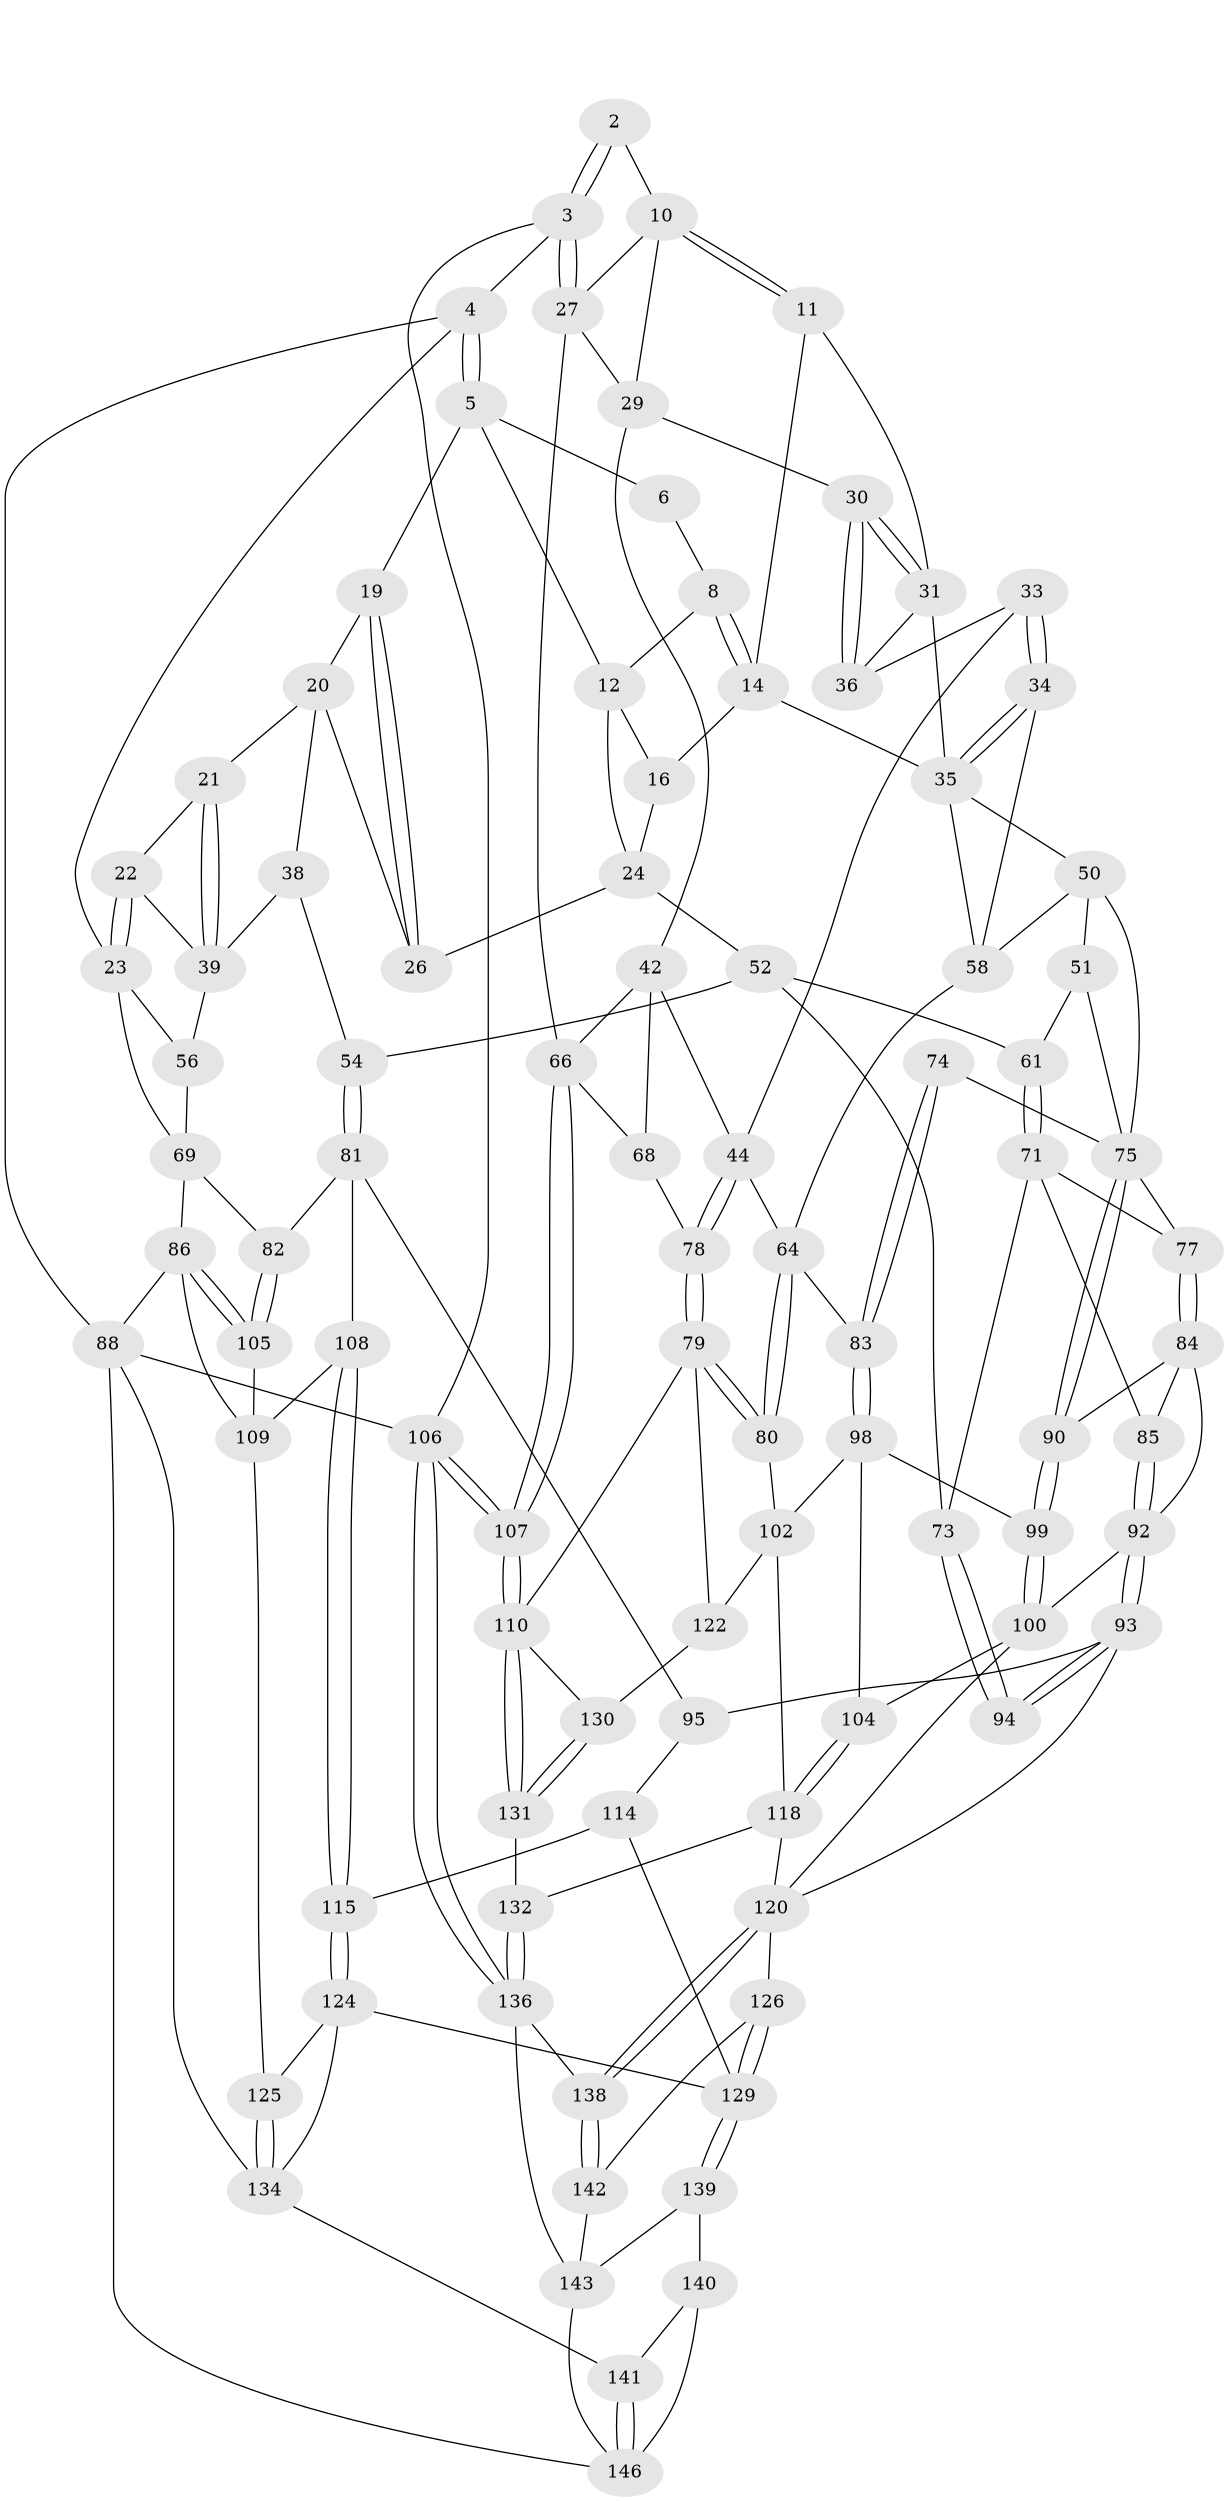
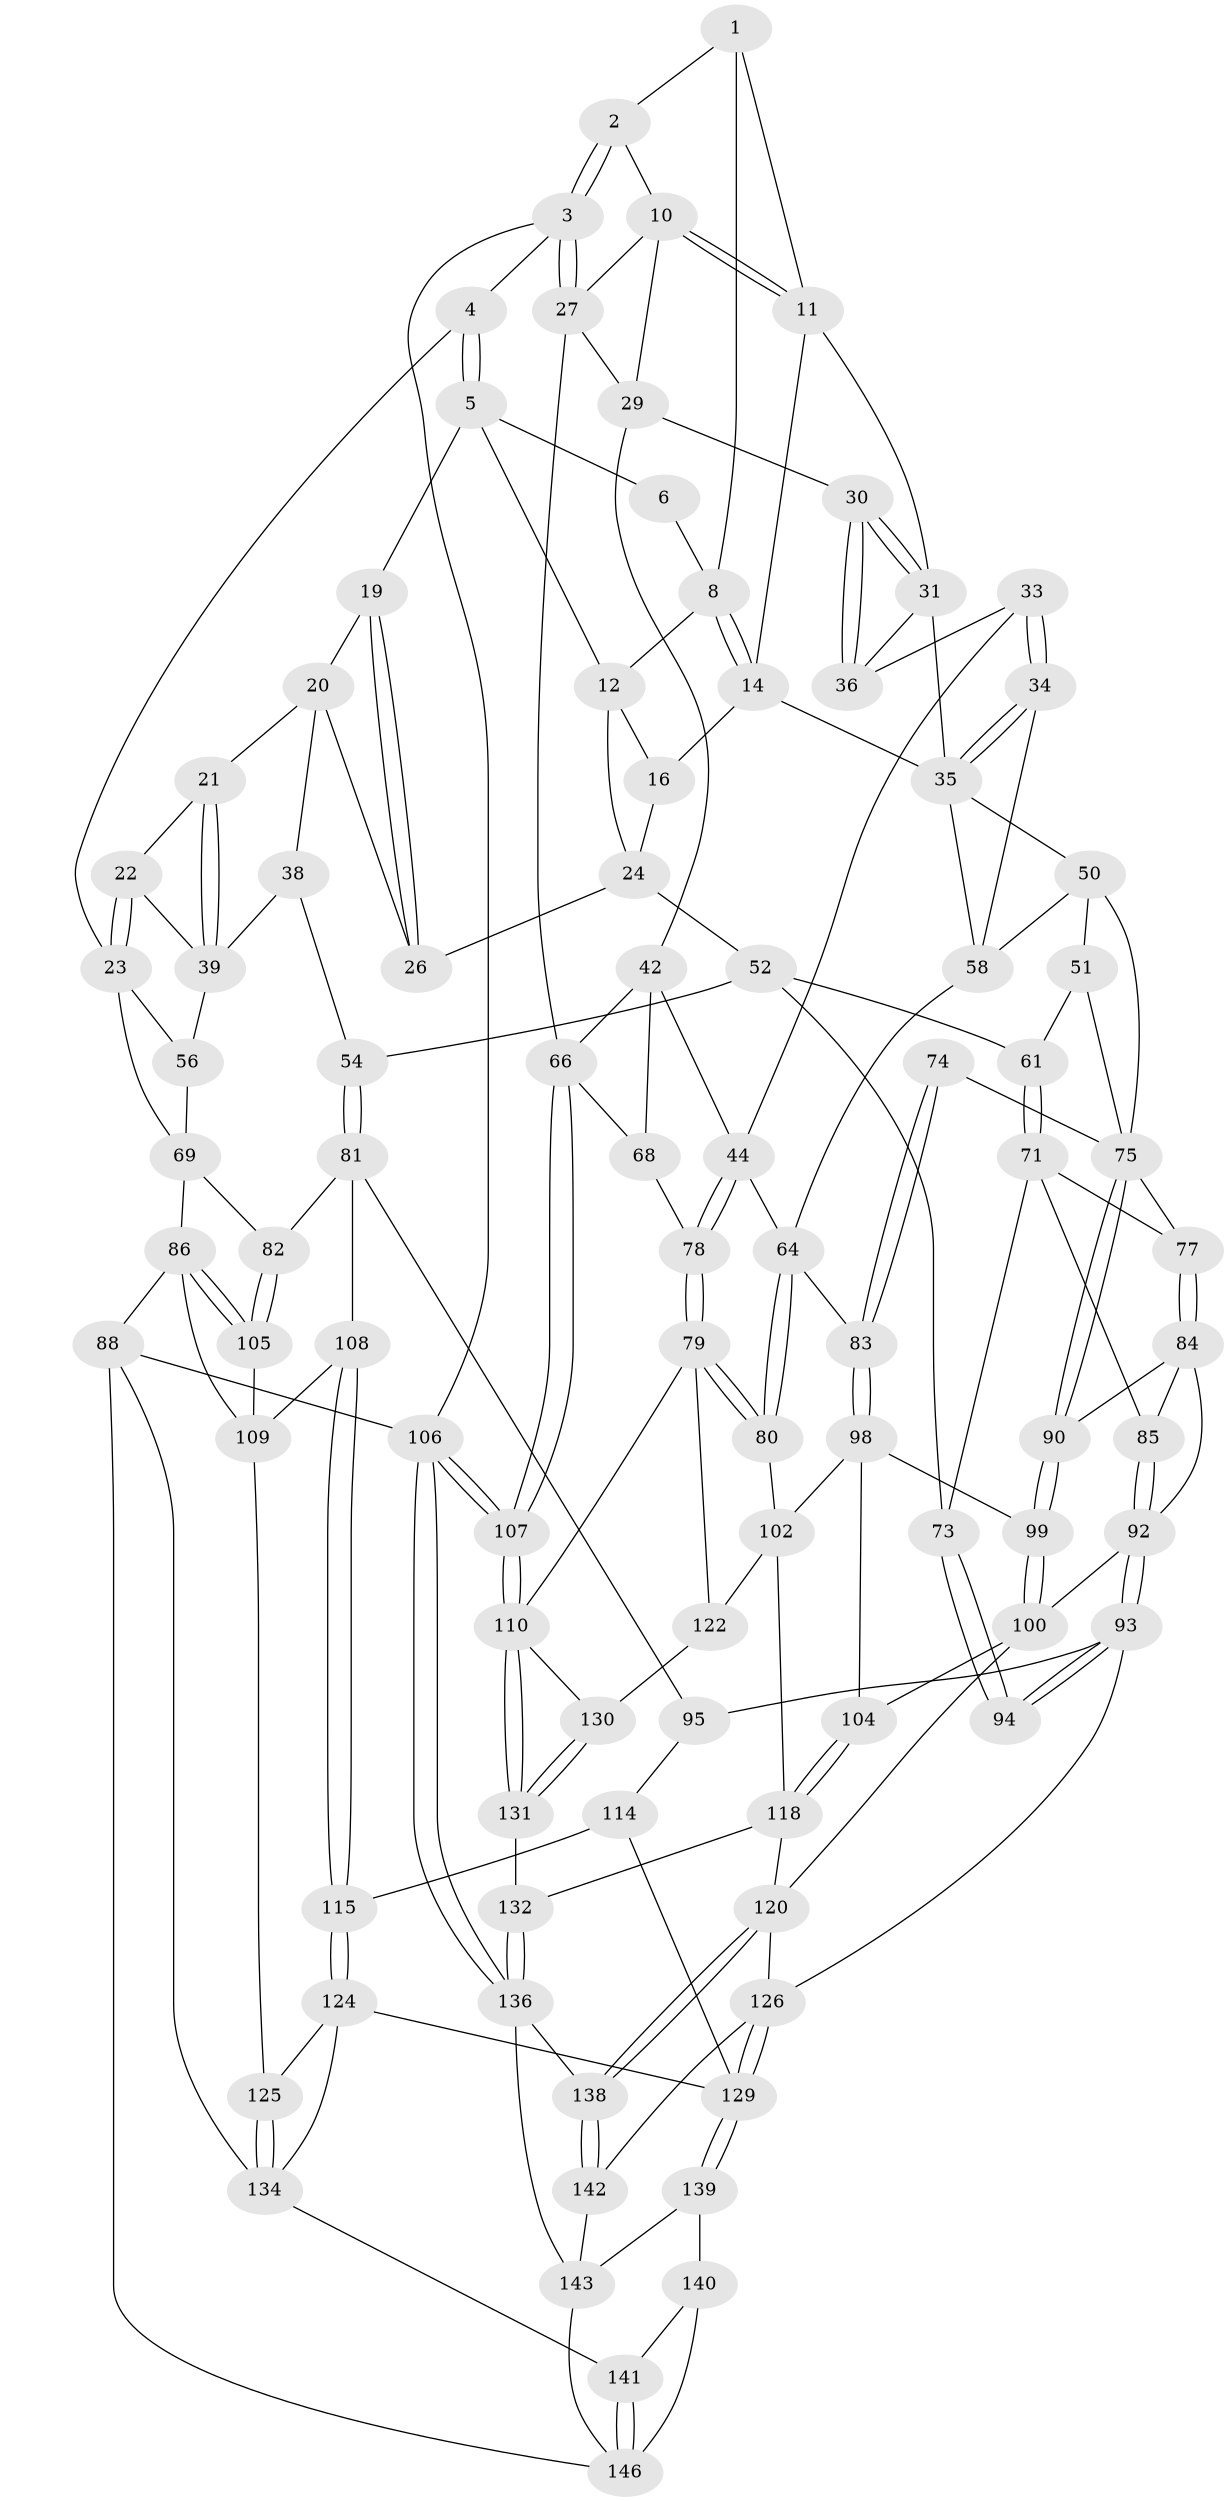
node "1": added
edge "4" -- "88": removed
edge "93" -- "120": now "93" -- "126"
